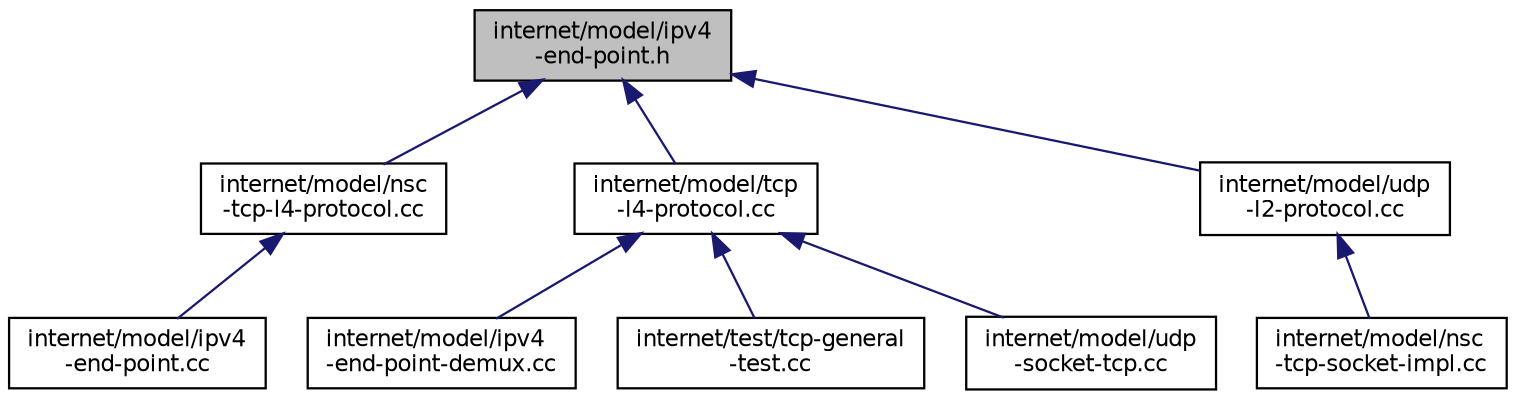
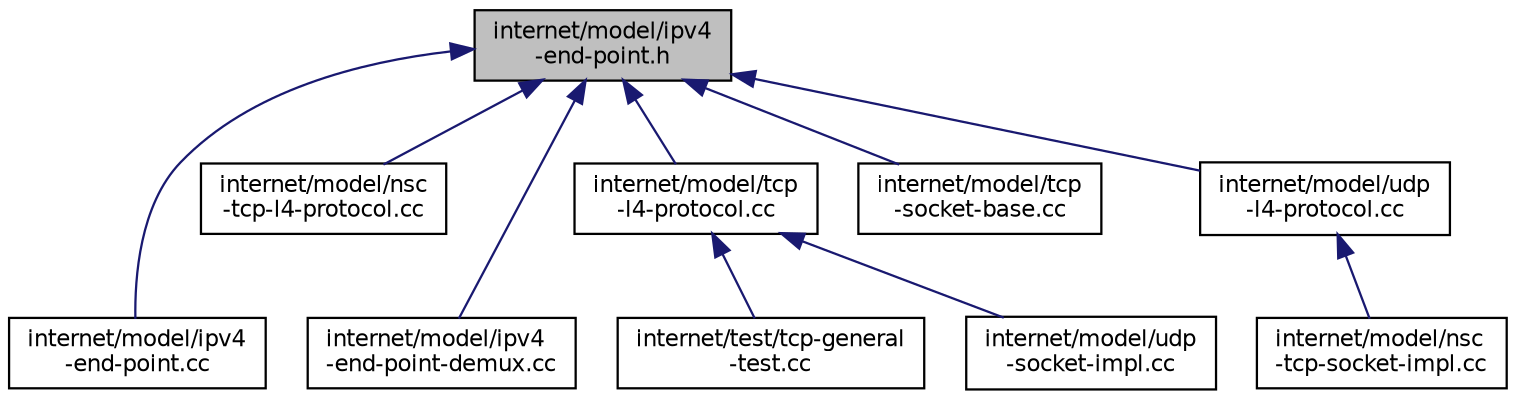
node "internet/model/tcp -socket-base.cc": added
node "internet/model/udp -l2-protocol.cc": label "internet/model/udp -l2-protocol.cc" -> "internet/model/udp -l4-protocol.cc"
edge "internet/model/ipv4 -end-point-demux.cc" -> "internet/model/tcp -l4-protocol.cc": now "internet/model/ipv4 -end-point-demux.cc" -> "internet/model/ipv4 -end-point.h"
edge "internet/model/ipv4 -end-point.cc" -> "internet/model/nsc -tcp-l4-protocol.cc": now "internet/model/ipv4 -end-point.cc" -> "internet/model/ipv4 -end-point.h"
node "internet/model/udp -socket-tcp.cc": label "internet/model/udp -socket-tcp.cc" -> "internet/model/udp -socket-impl.cc"
